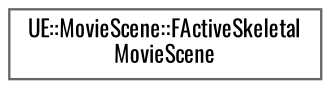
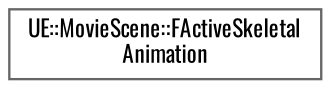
node "UE::MovieScene::FActiveSkeletal MovieScene": label "UE::MovieScene::FActiveSkeletal MovieScene" -> "UE::MovieScene::FActiveSkeletal Animation"
